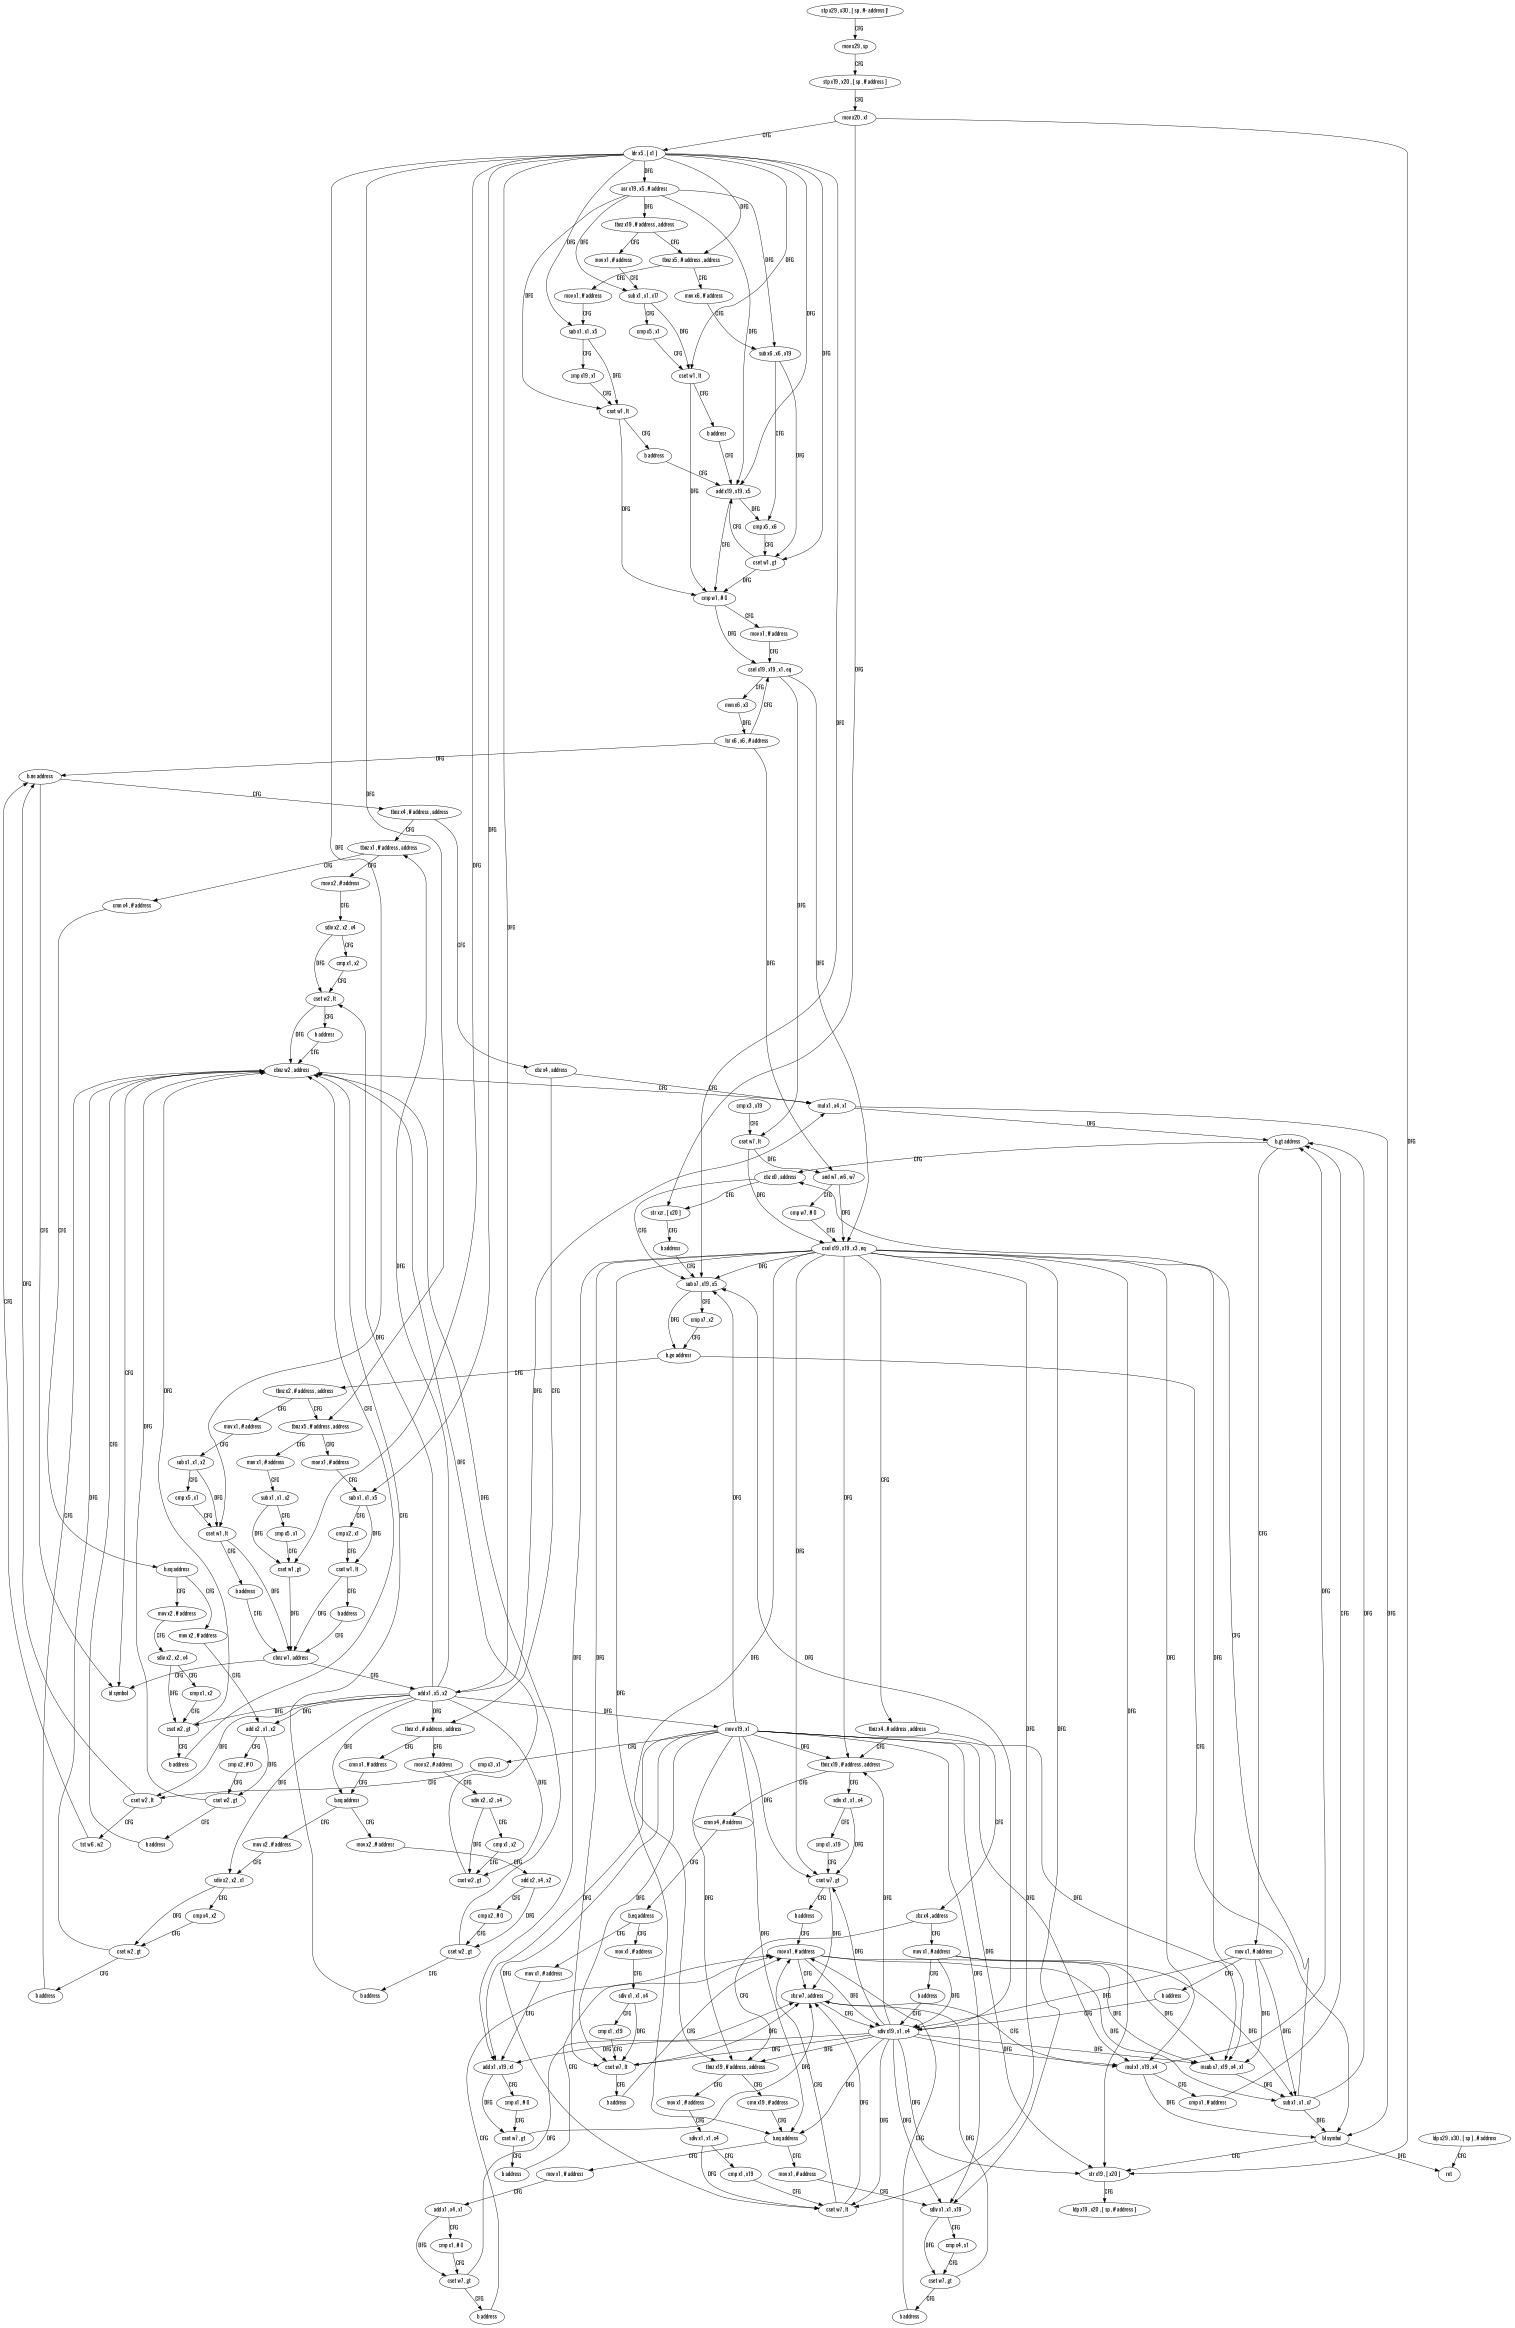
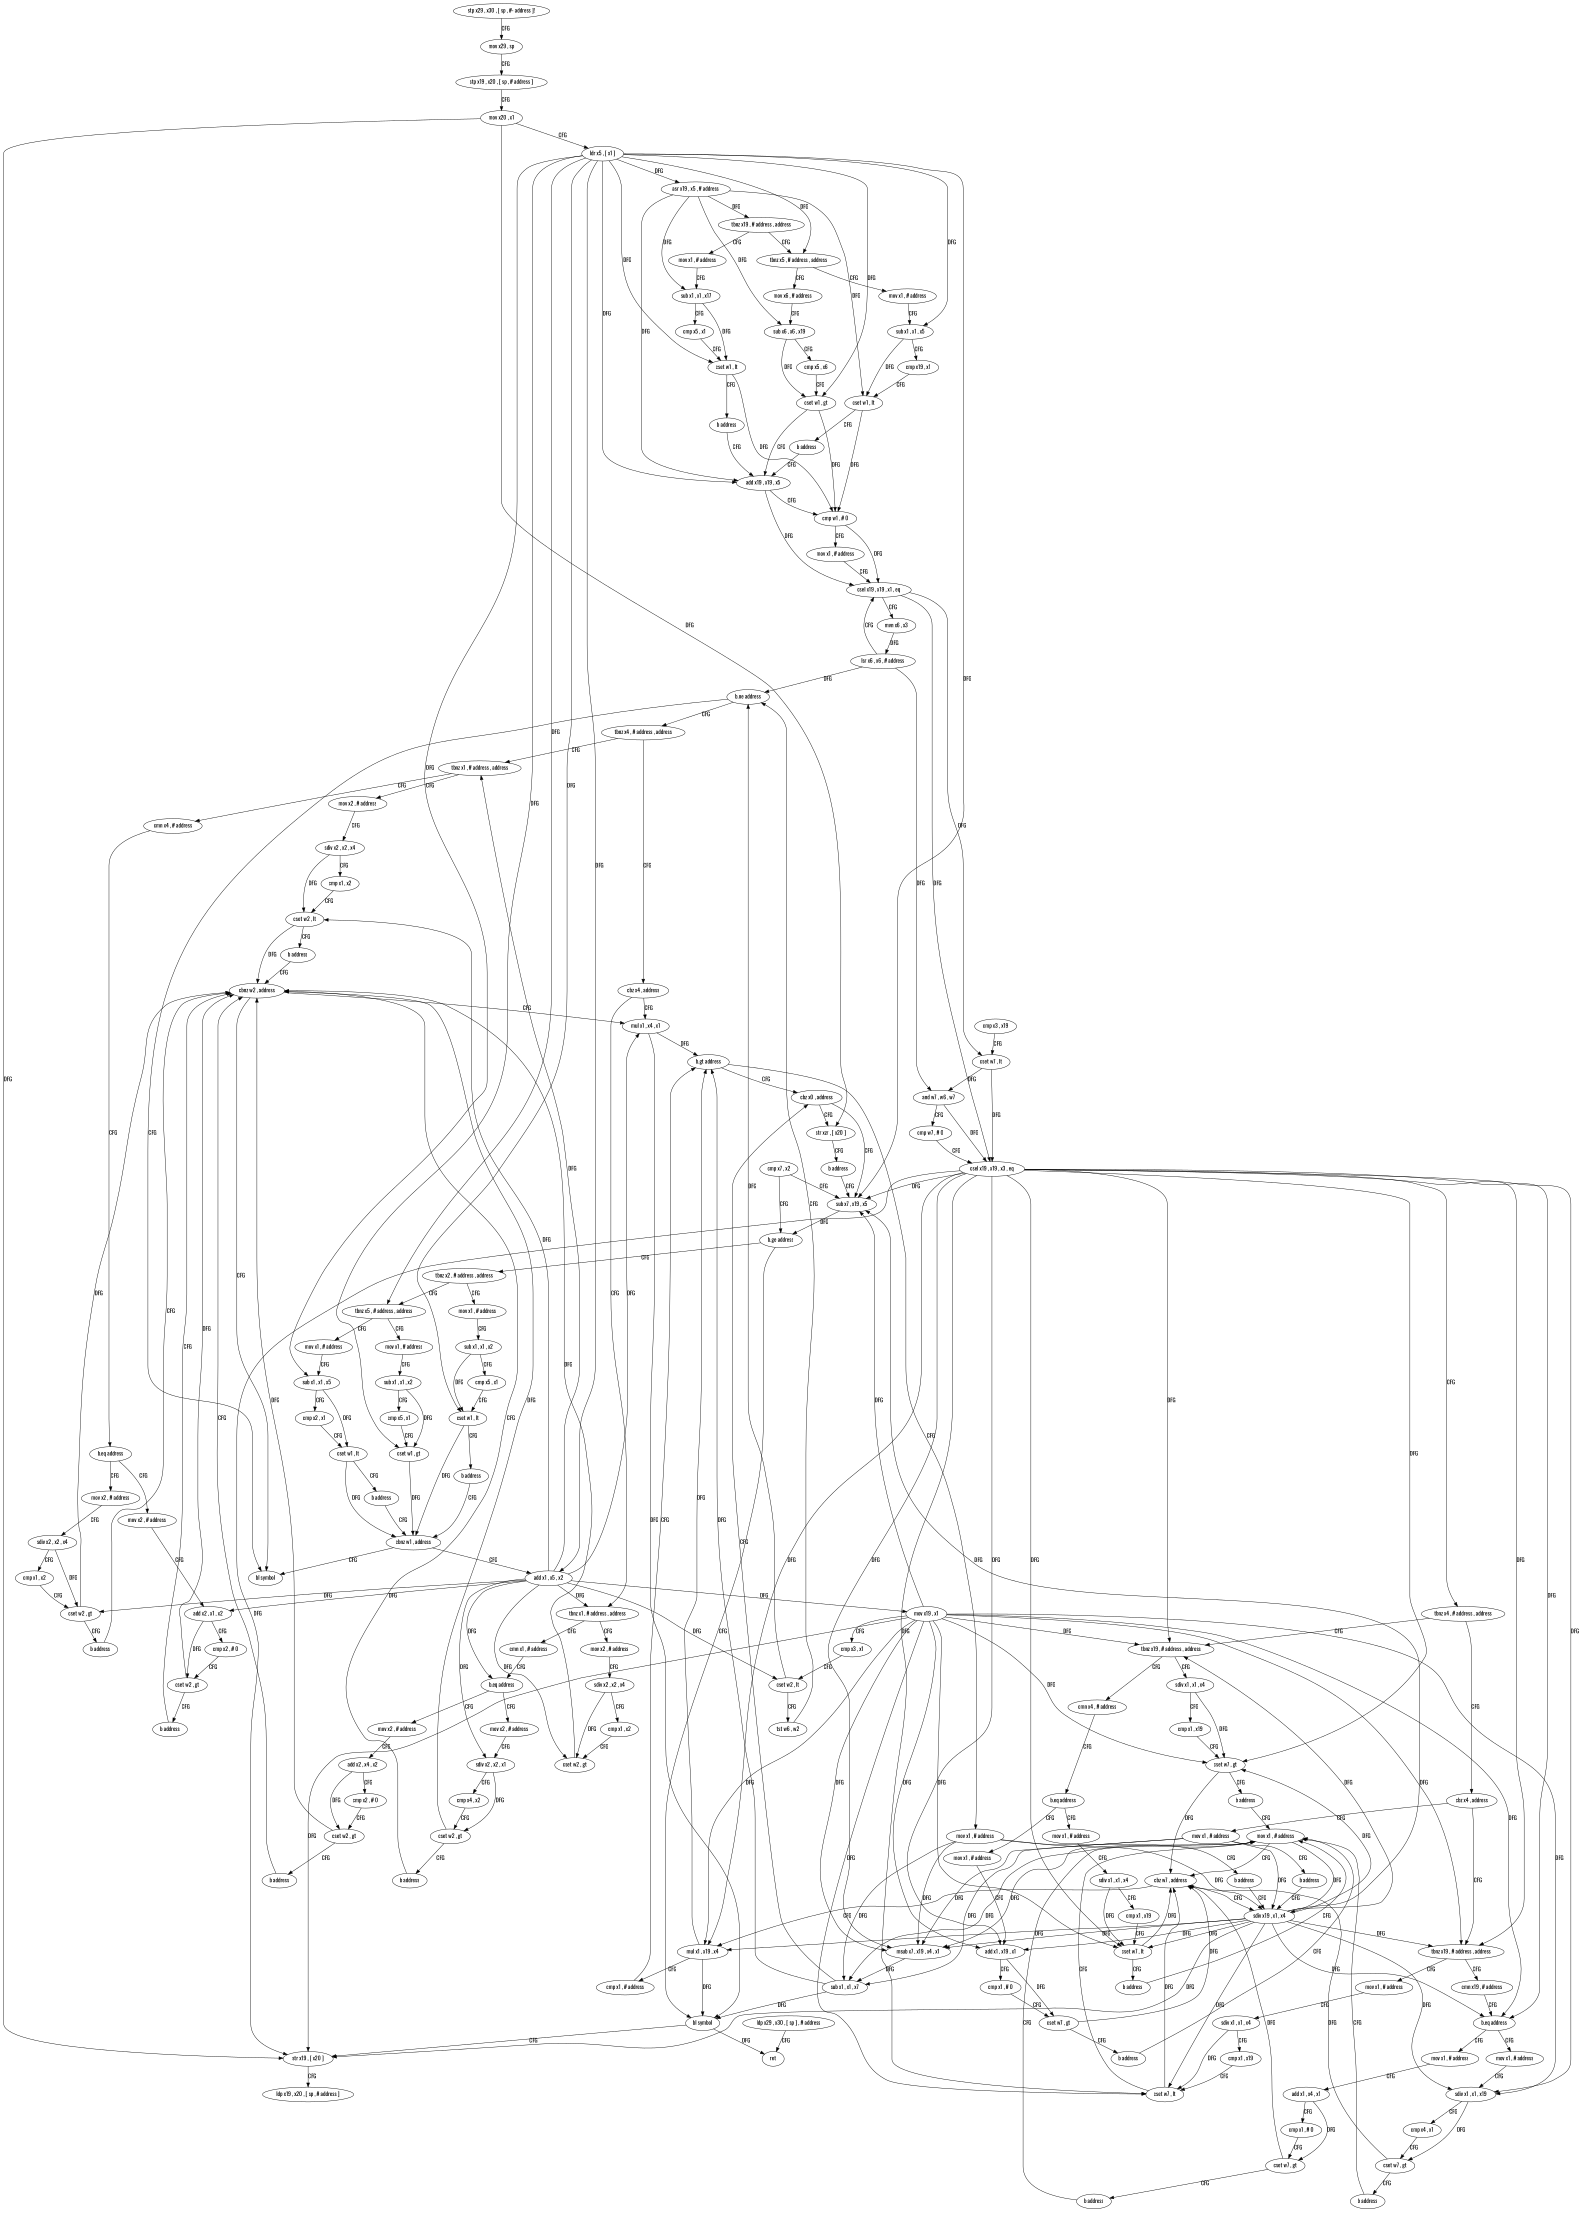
edge "add x19 , x19 , x5" -> "cmp x5 , x6": now "add x19 , x19 , x5" -> "csel x19 , x19 , x1 , eq"
edge "sub x7 , x19 , x5" -> "cmp x7 , x2": reversed
